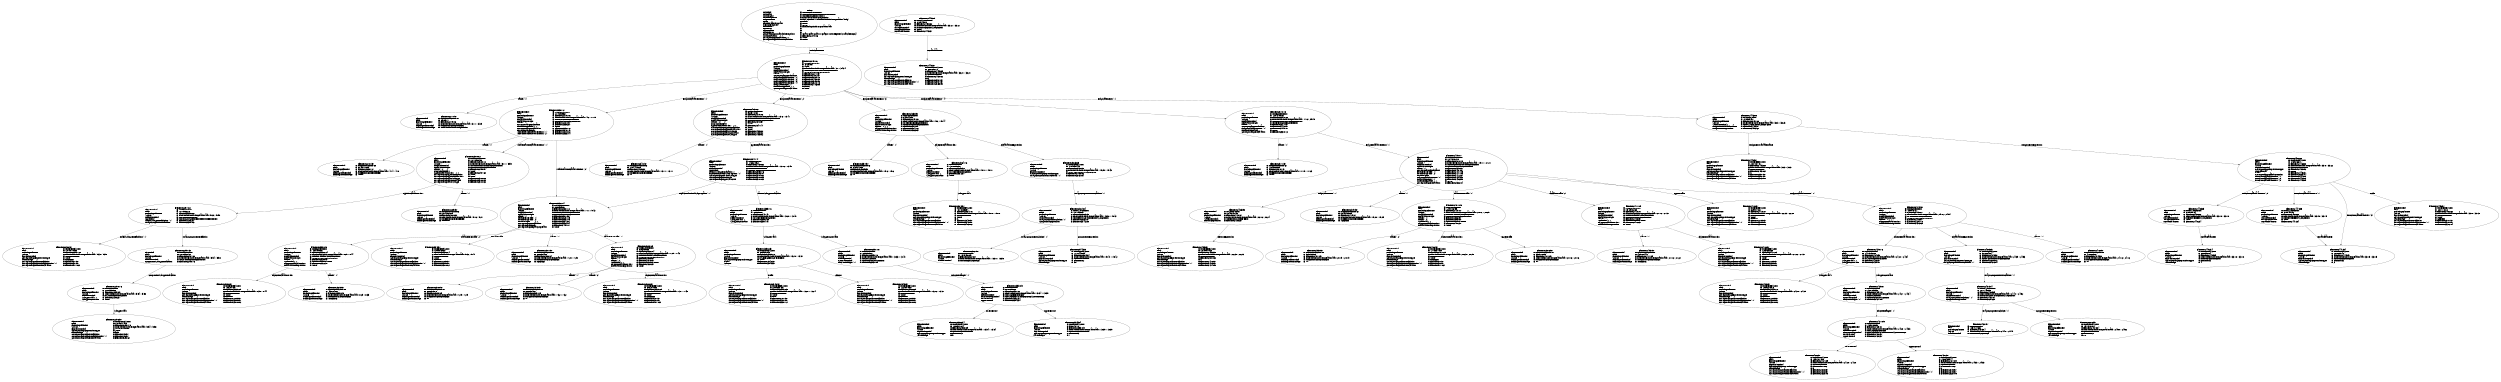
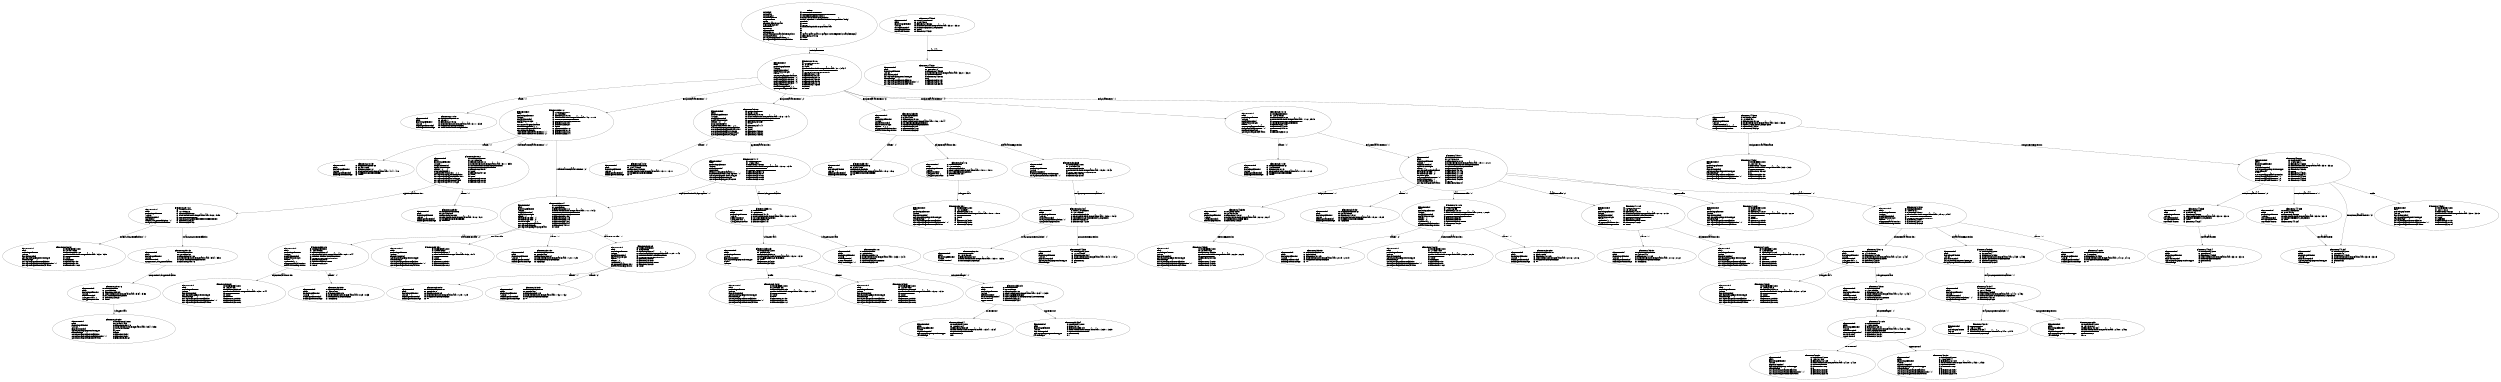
edge "Element_2401105" -> "Element_2386057": label "Type_Profile" -> "Names ( 1)"
node "Element_2299183": text "First_Kind" -> "Element_Kind"
node "Element_2322237": removed
